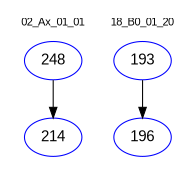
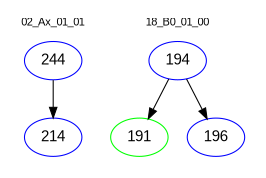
cluster "18_B0_01_20": label "18_B0_01_20" -> "18_B0_01_00"
node "248": label "248" -> "244"
node "193": label "193" -> "194"
node "191": added
